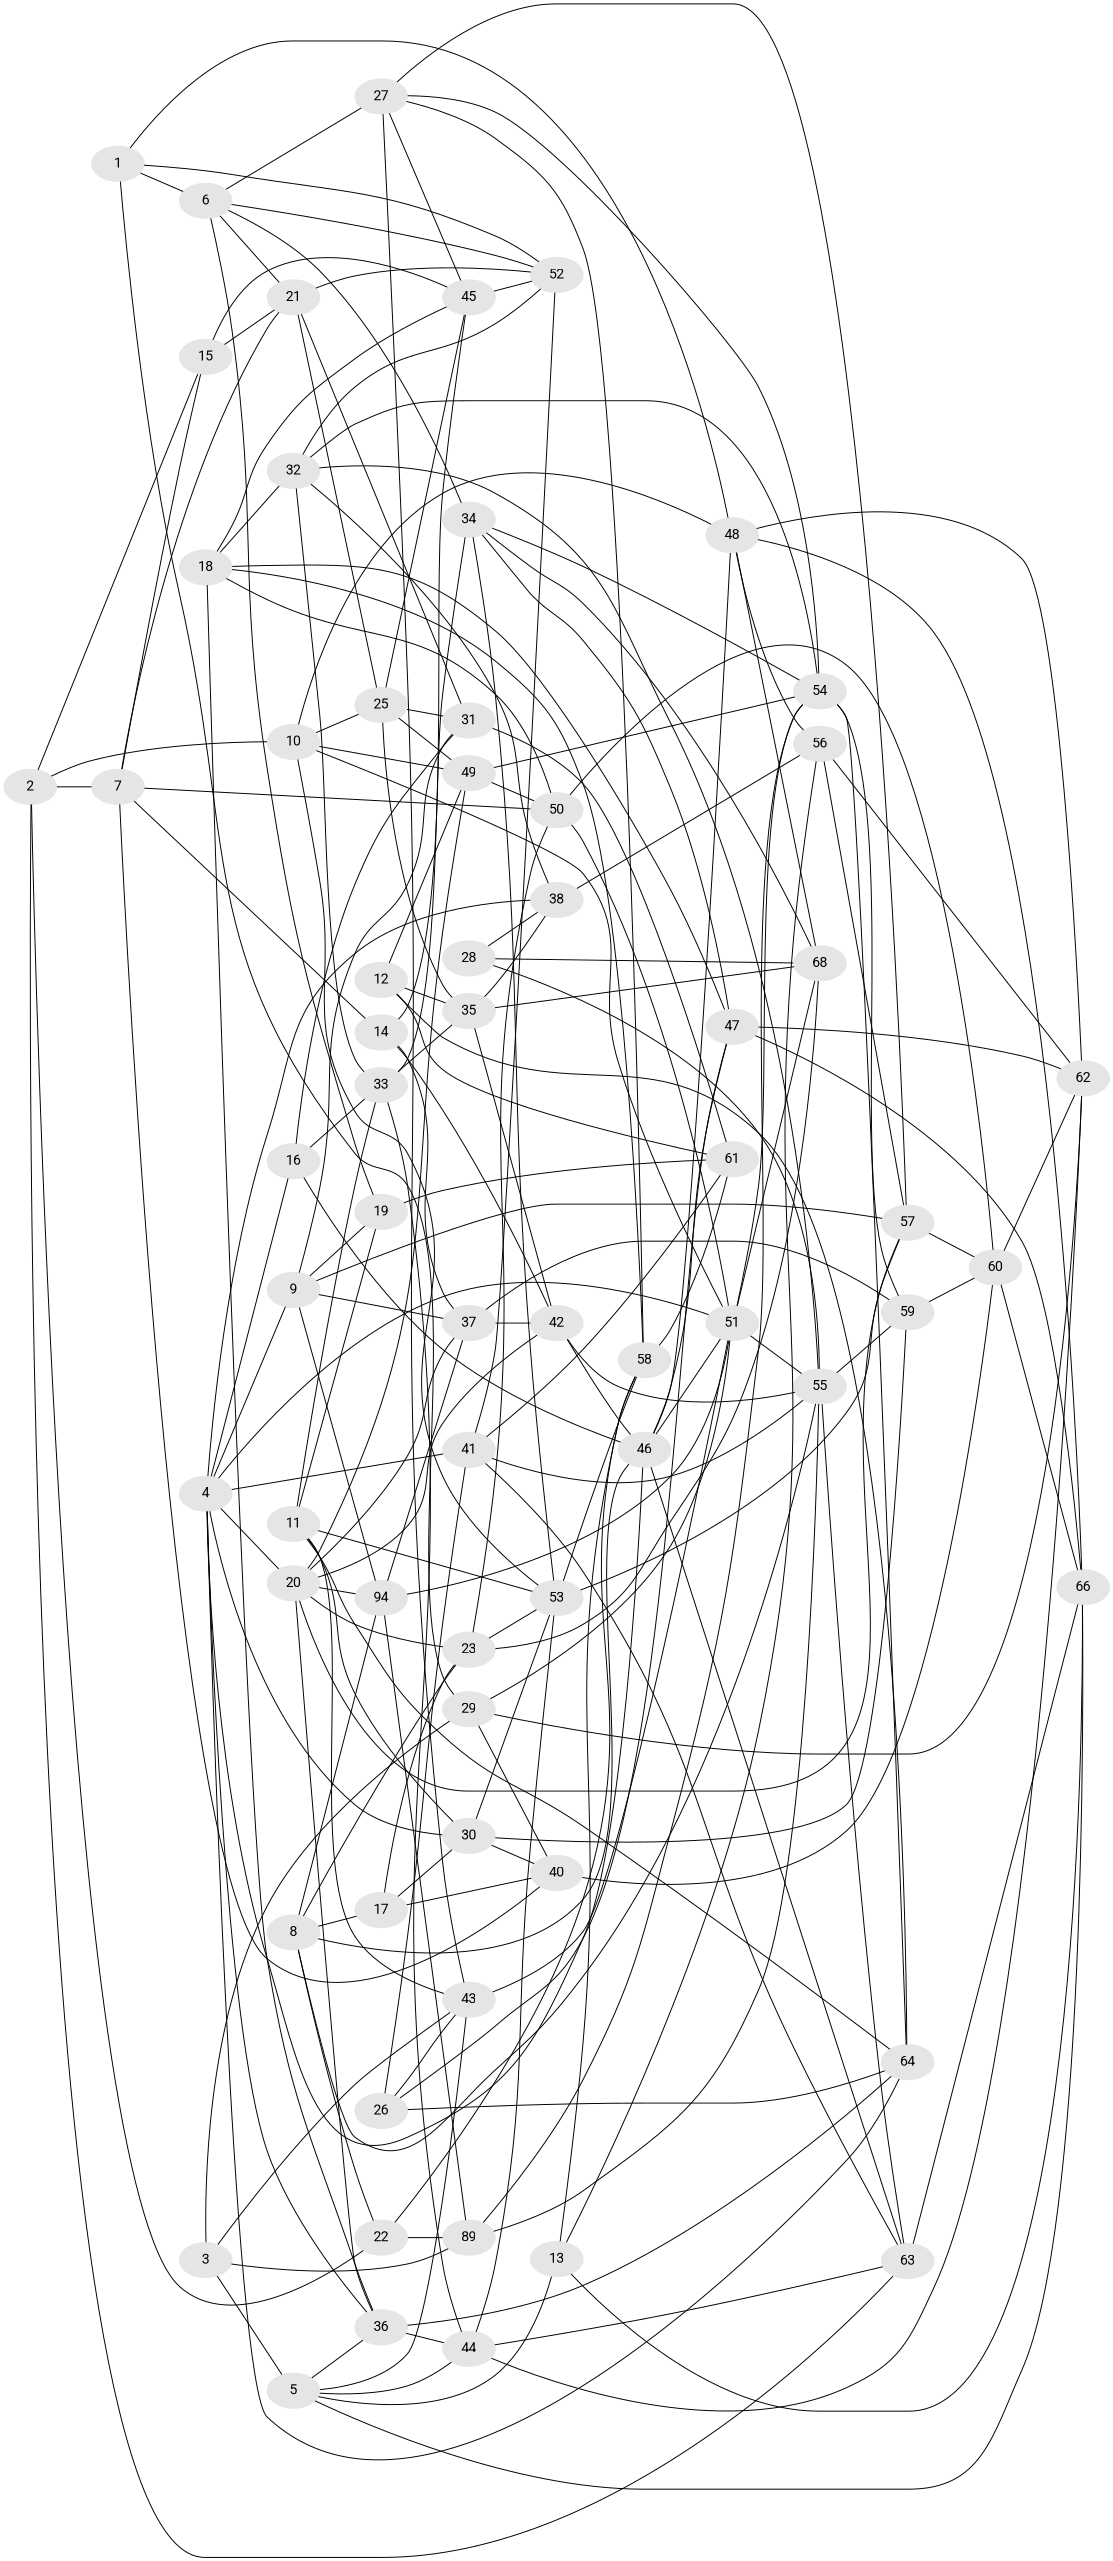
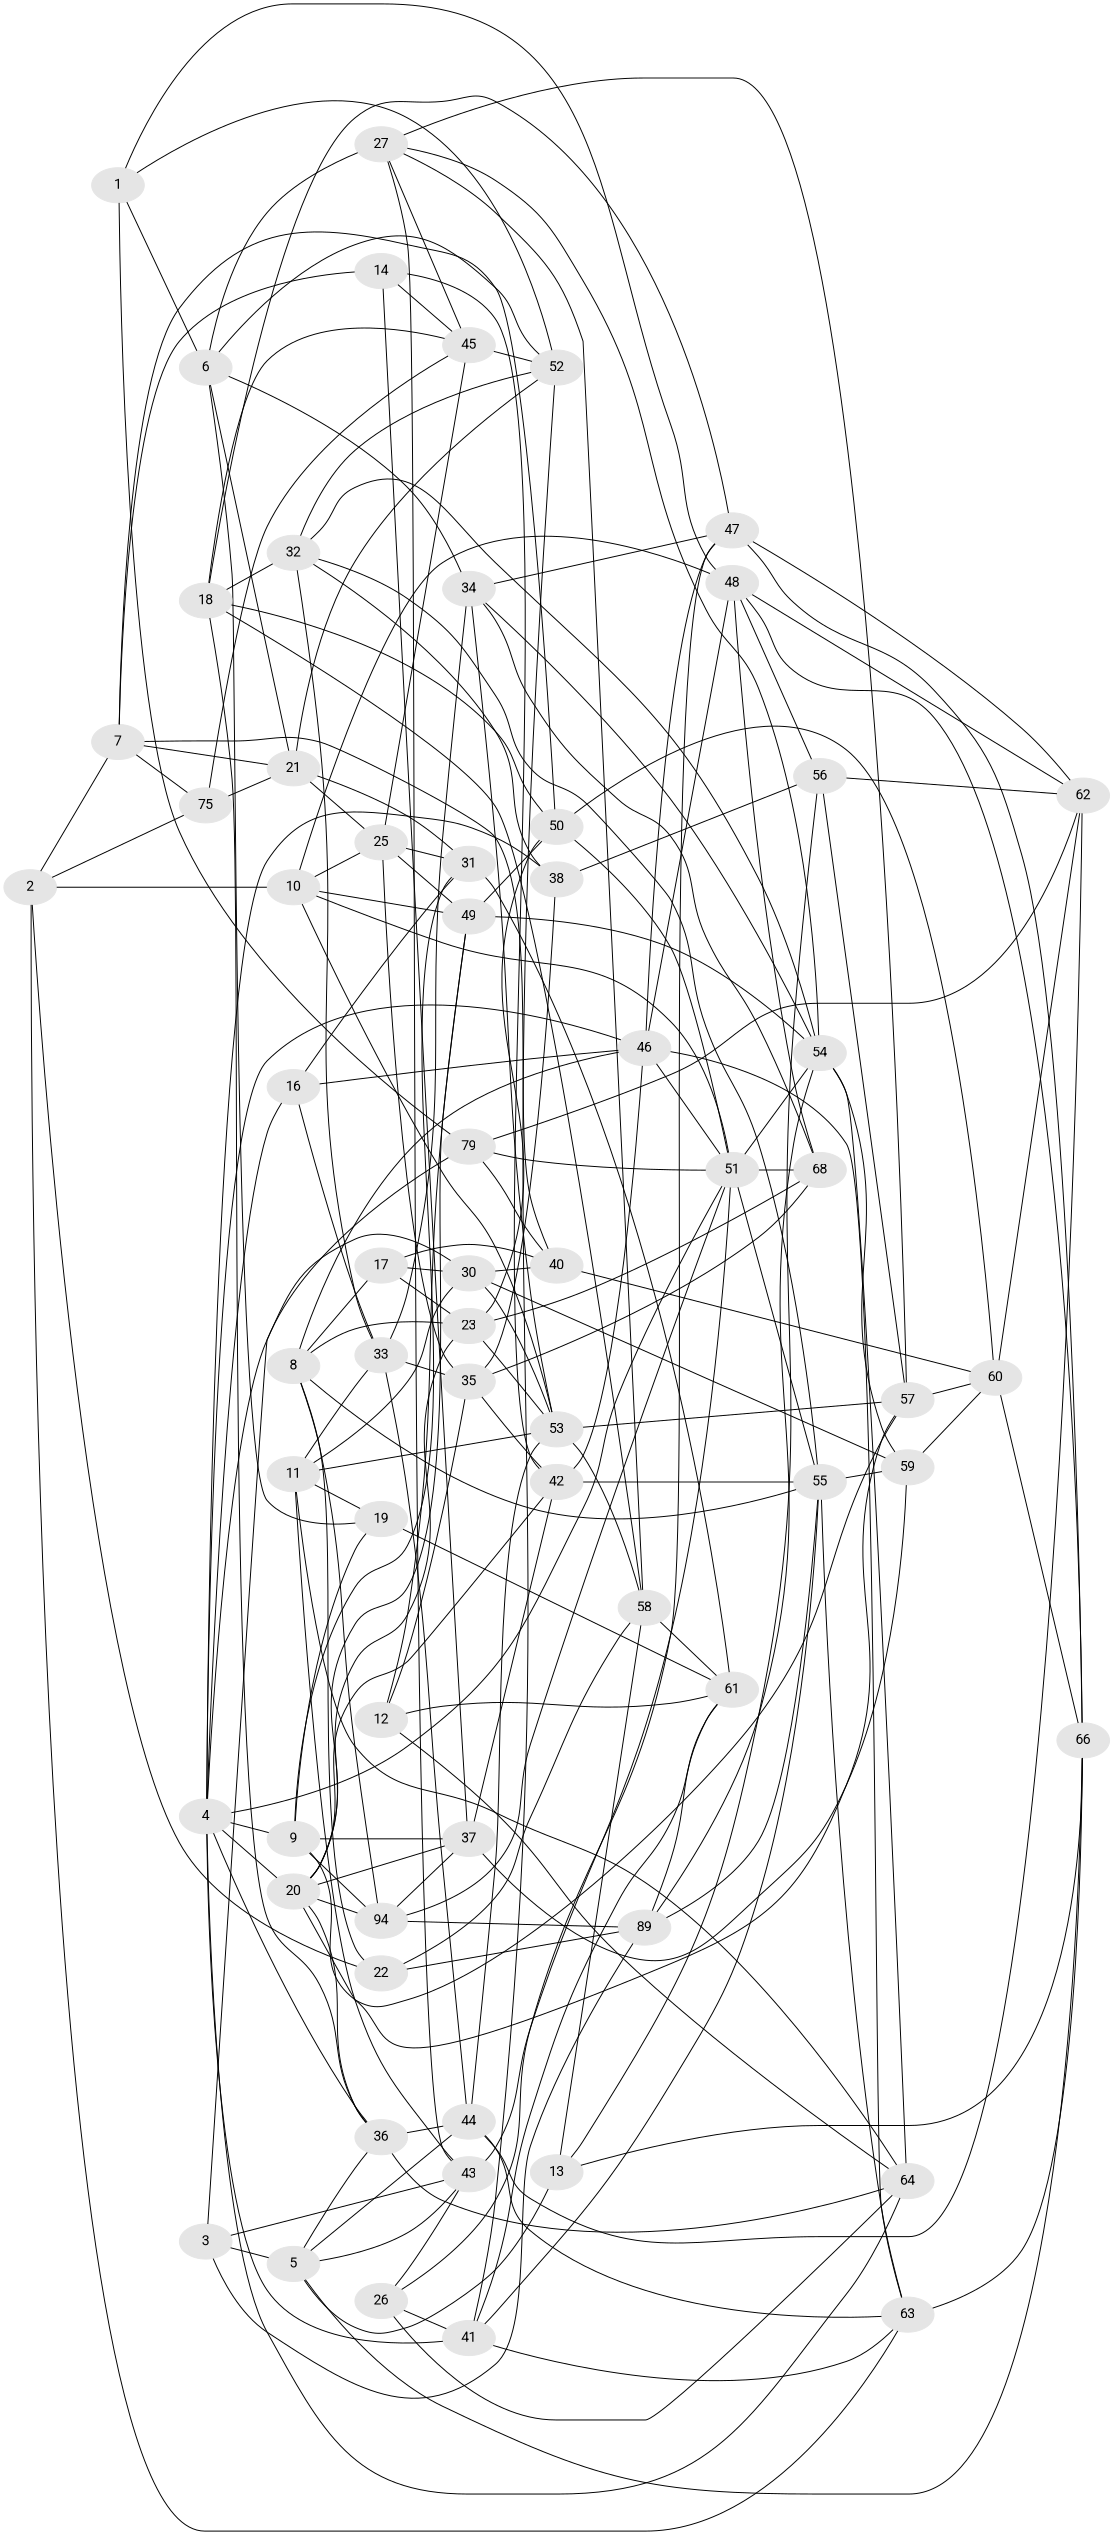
node "15": label "15" -> "75"
node "28": removed
node "29": label "29" -> "79"
edge "61" -- "89": added
